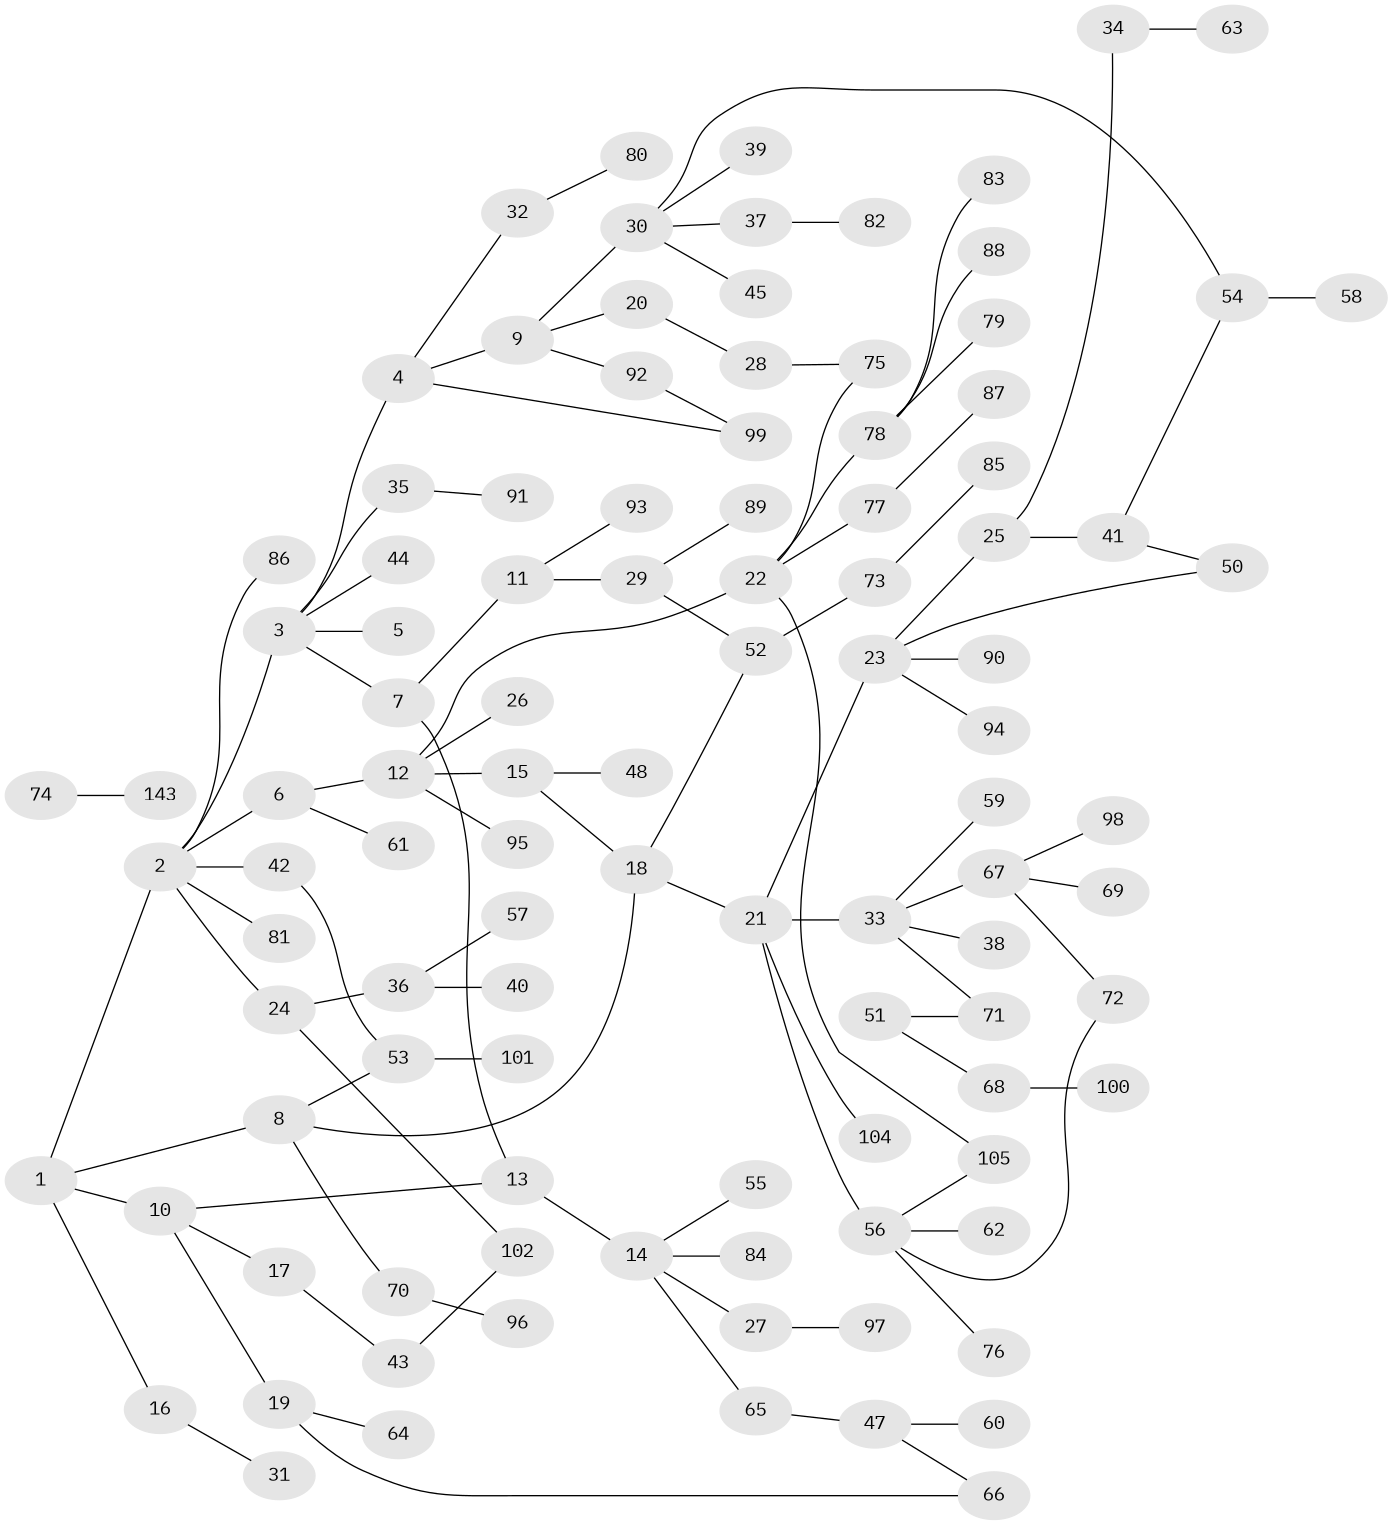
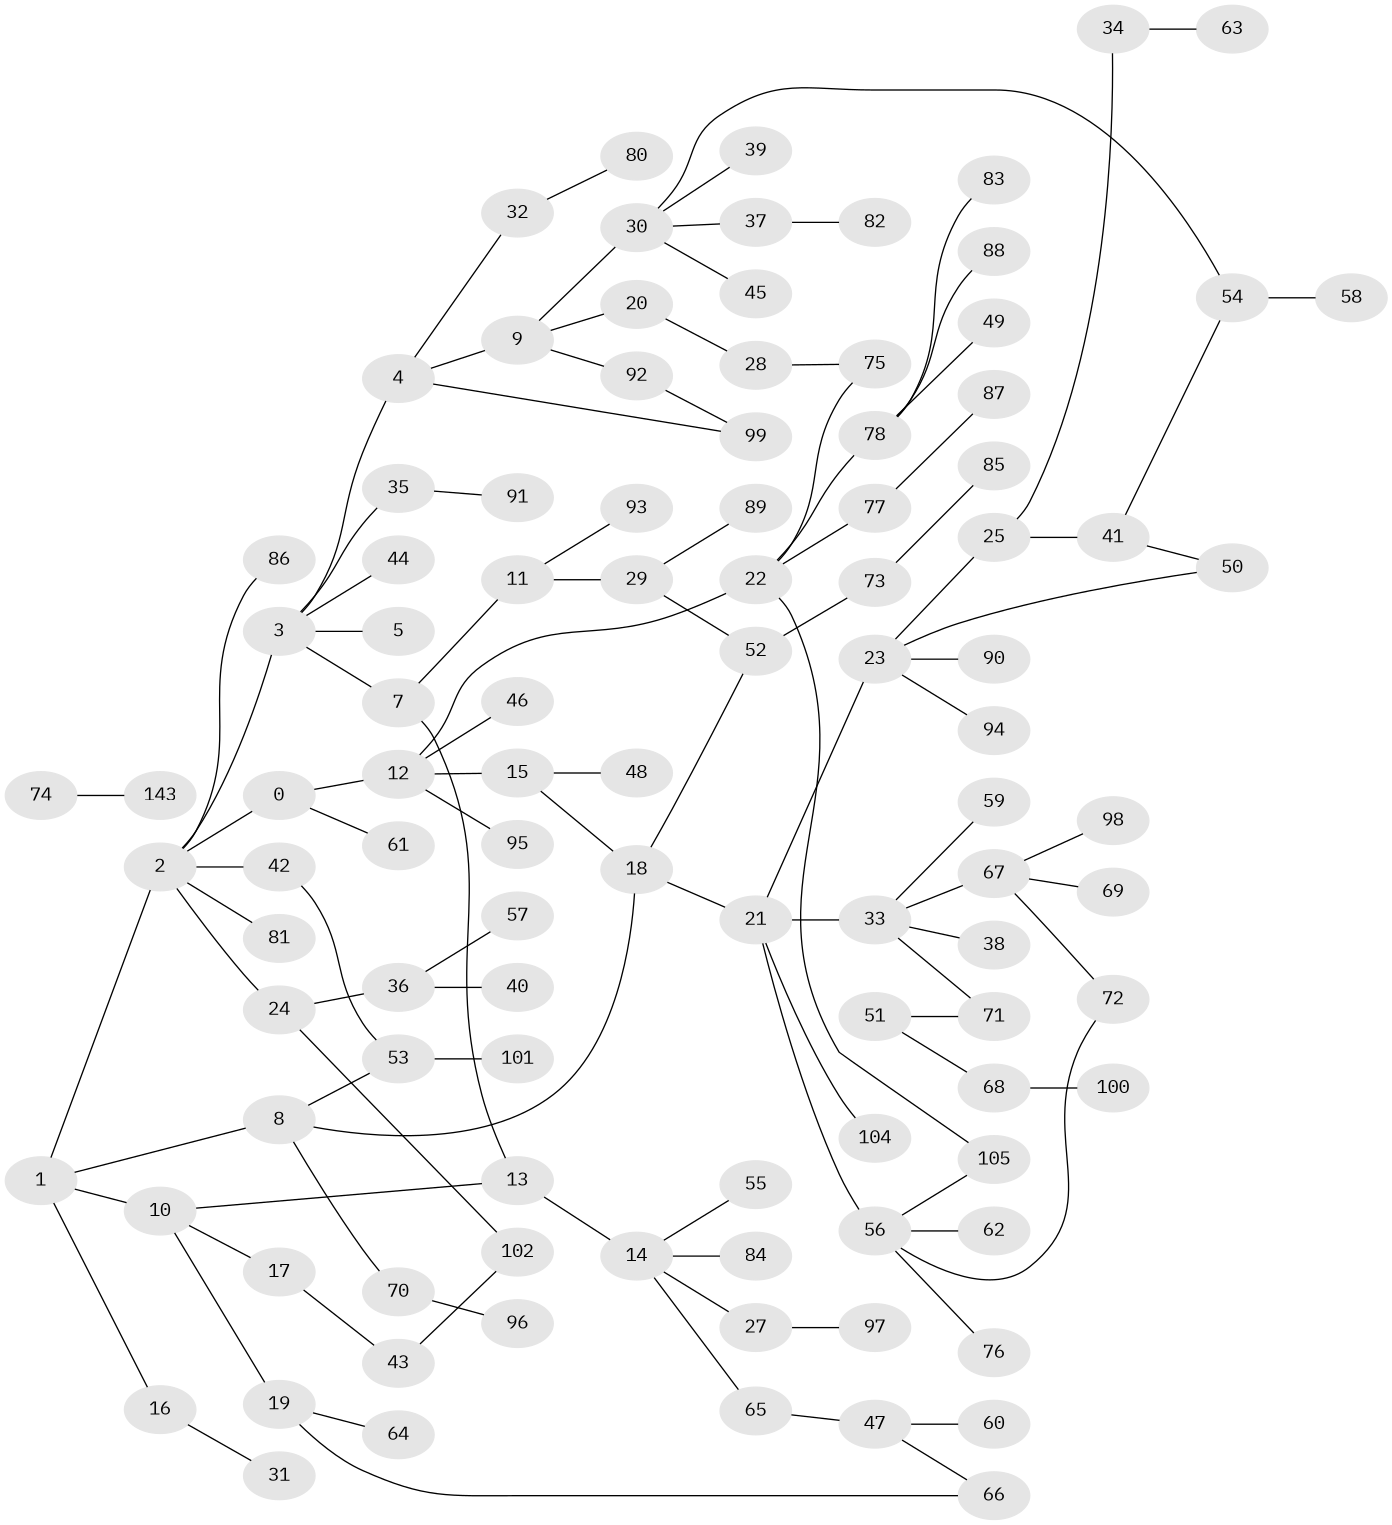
node "79": label "79" -> "49"
node "26": label "26" -> "46"
node "6": label "6" -> "0"
